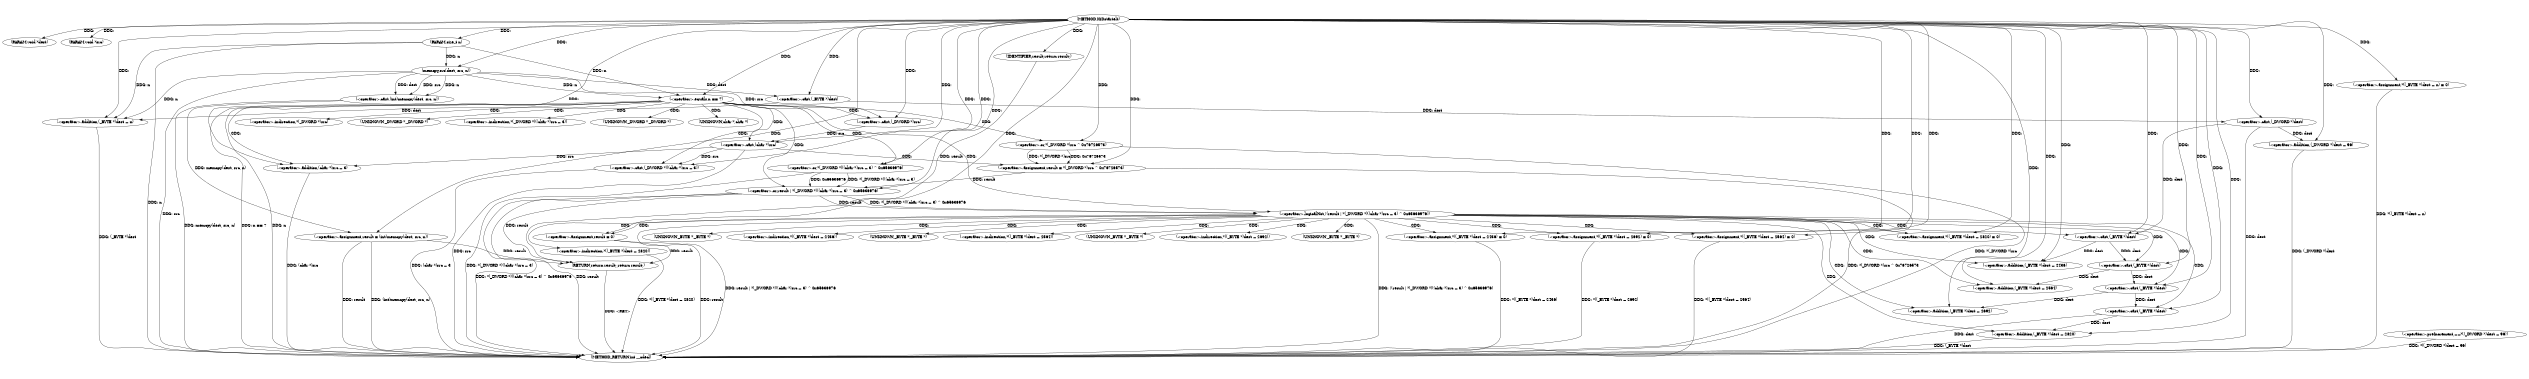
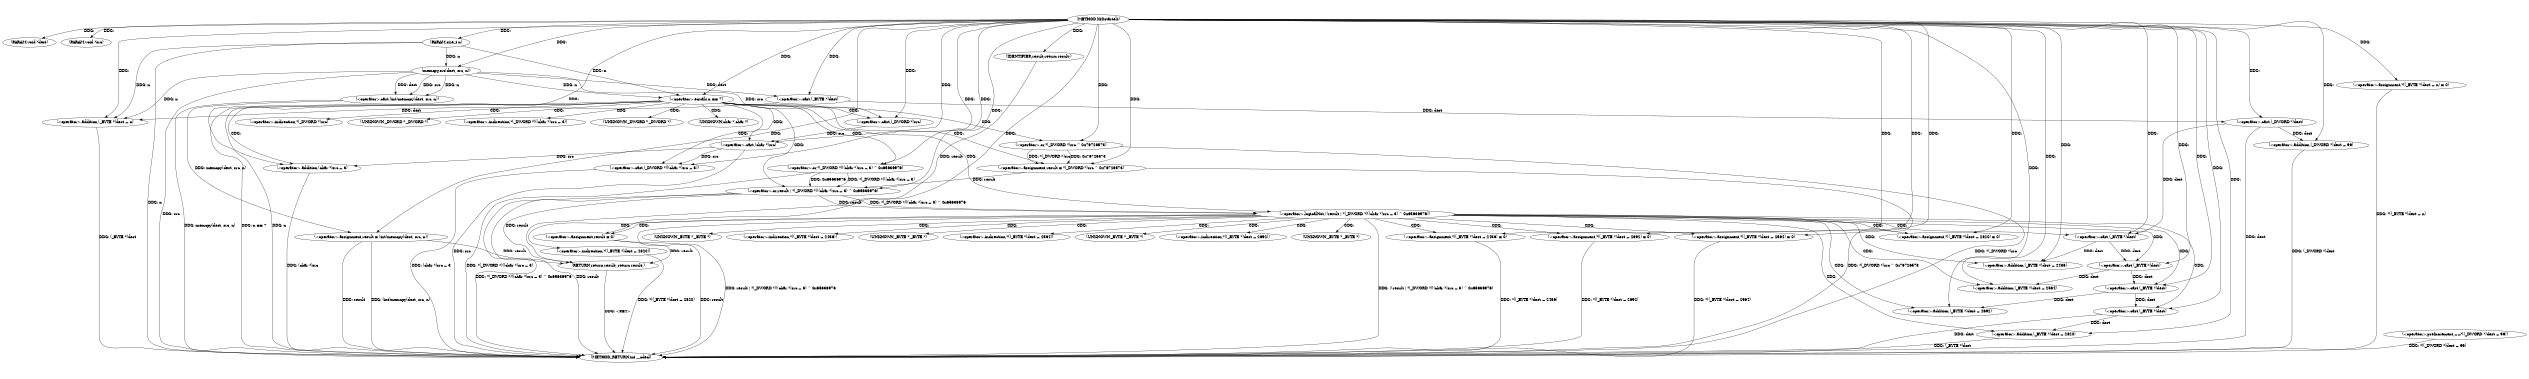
edge "(<operator>.cast,(char *)src)" -> "(<operator>.assignment,result = *(_DWORD *)src ^ 0x76726573)": now "(<operator>.equals,n == 7)" -> "(<operator>.assignment,result = *(_DWORD *)src ^ 0x76726573)"
